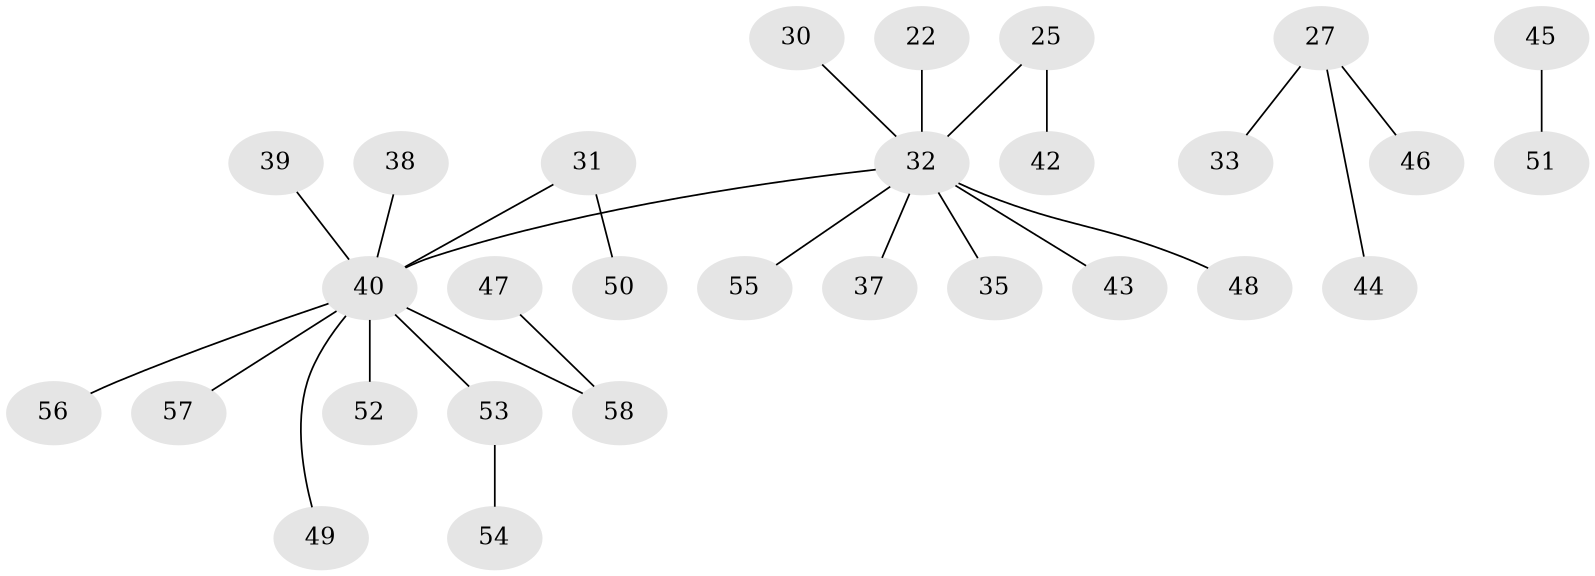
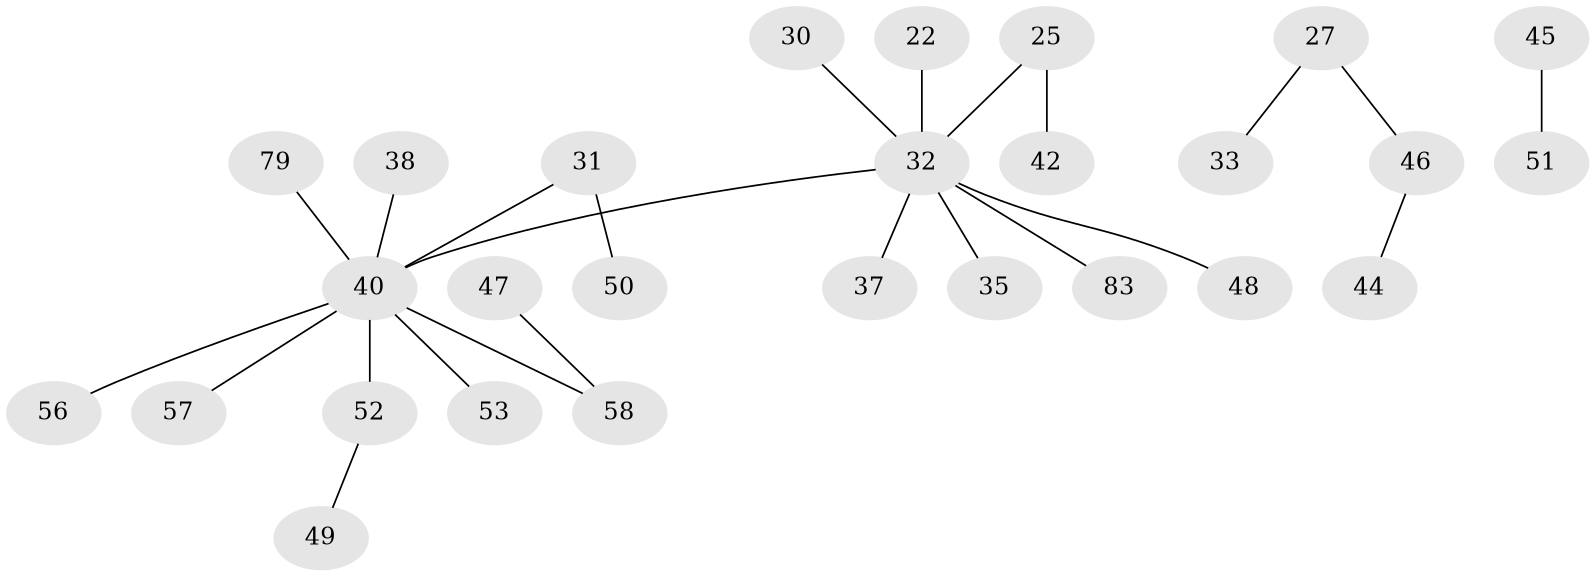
node "39": label "39" -> "79"
edge "27" -- "44": now "46" -- "44"
node "55": removed
node "43": label "43" -> "83"
edge "40" -- "49": now "52" -- "49"
node "54": removed
